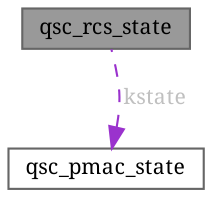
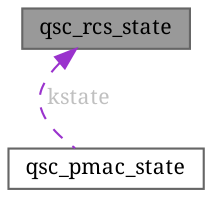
edge "qsc_rcs_state" -> "qsc_pmac_state": reversed
